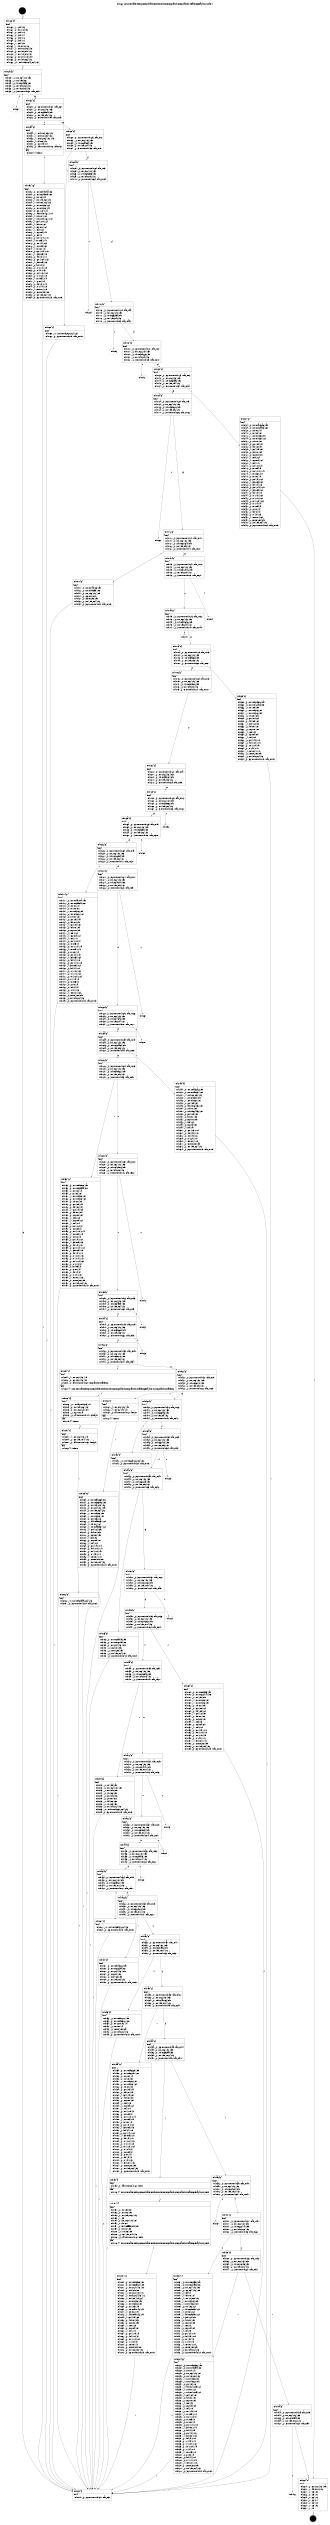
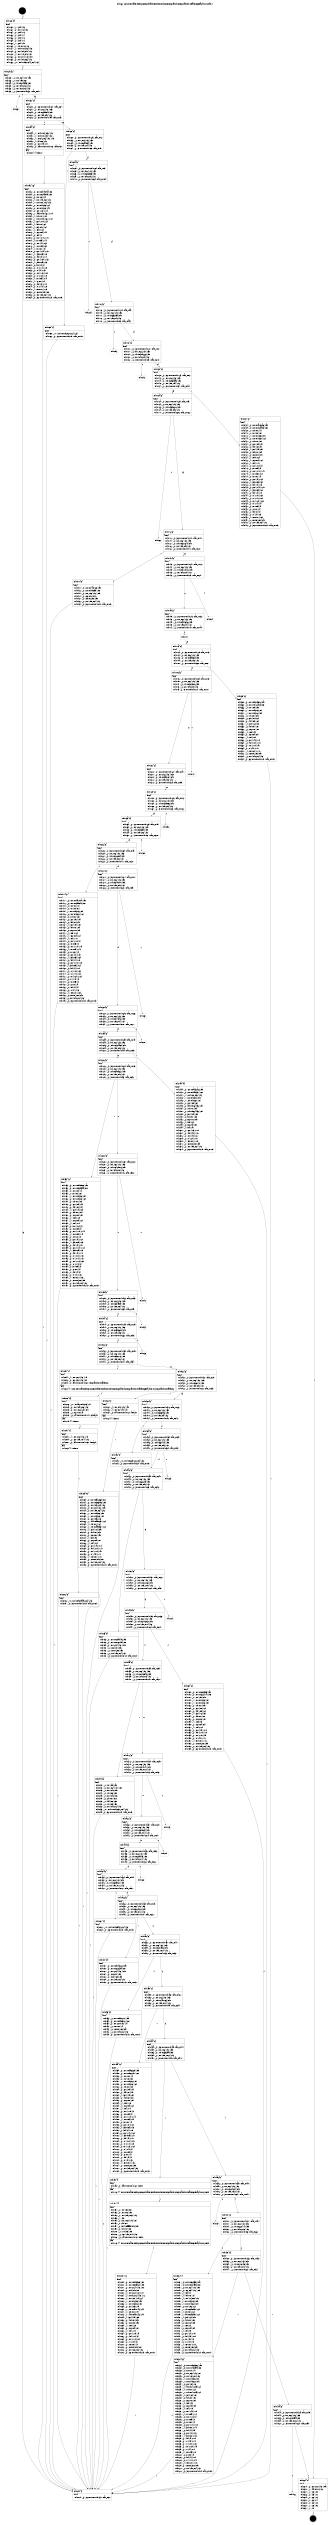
edge "0x4017ae [28]" -> "0x4017ca [28]": now "0x40270b" -> "0x4017ca [28]"
node "0x402721": added
